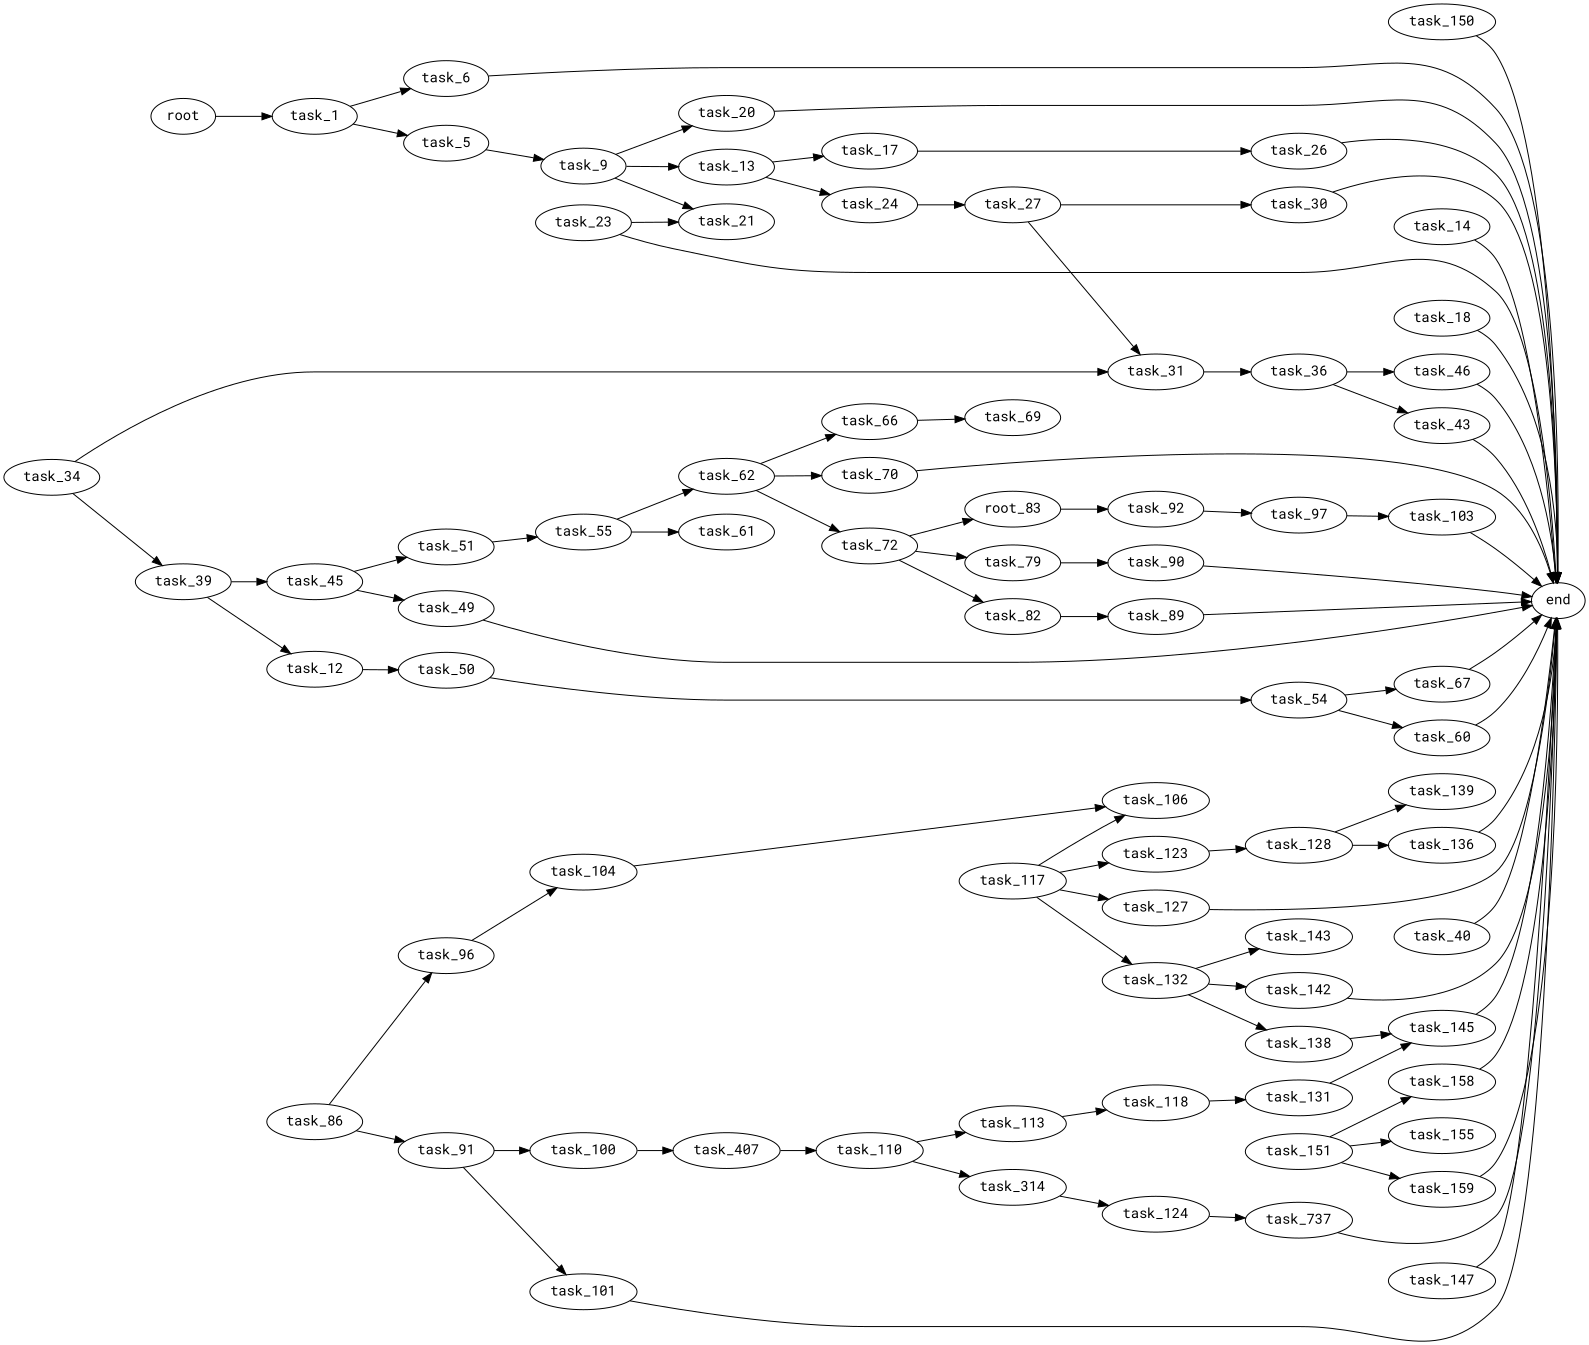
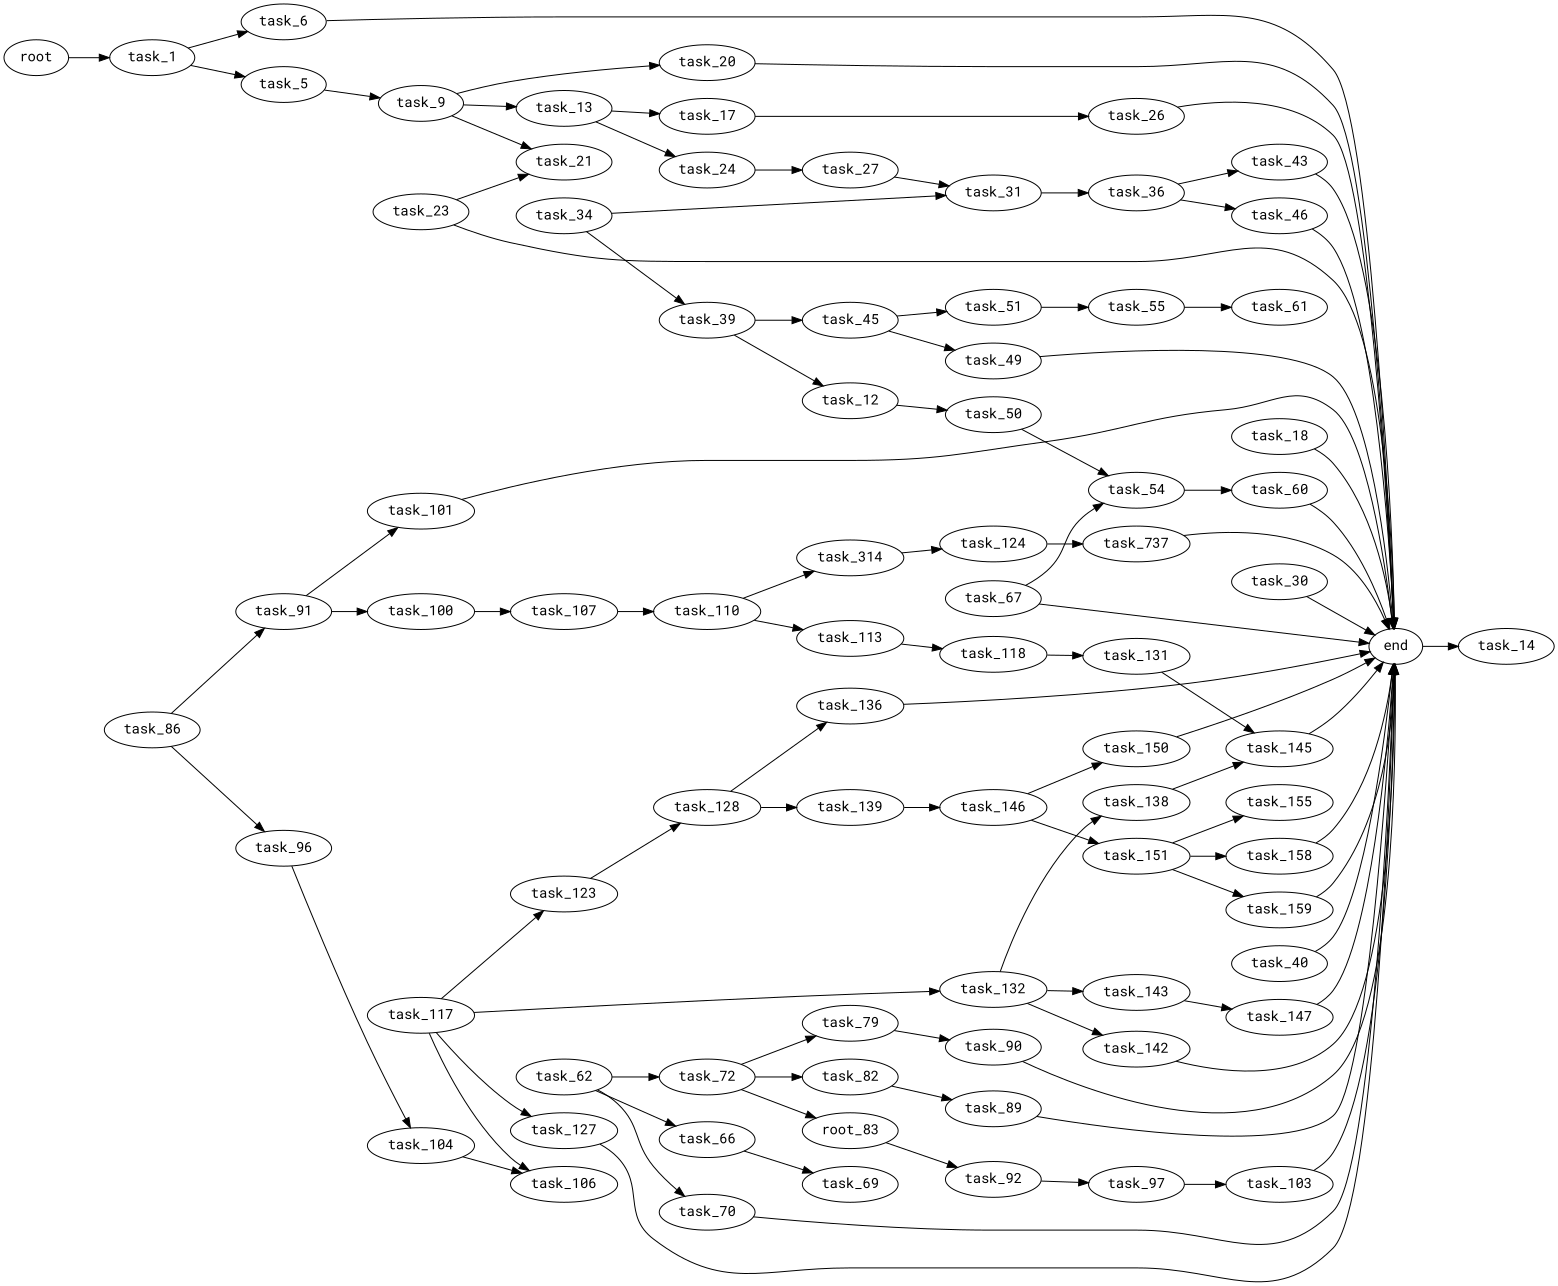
edge "task_27" -> "task_30": removed
edge "task_14" -> "end": reversed
edge "task_55" -> "task_62": removed
edge "task_54" -> "task_67": reversed
node "task_146": added
edge "task_143" -> "task_147": added
node "task_407": label "task_407" -> "task_107"
